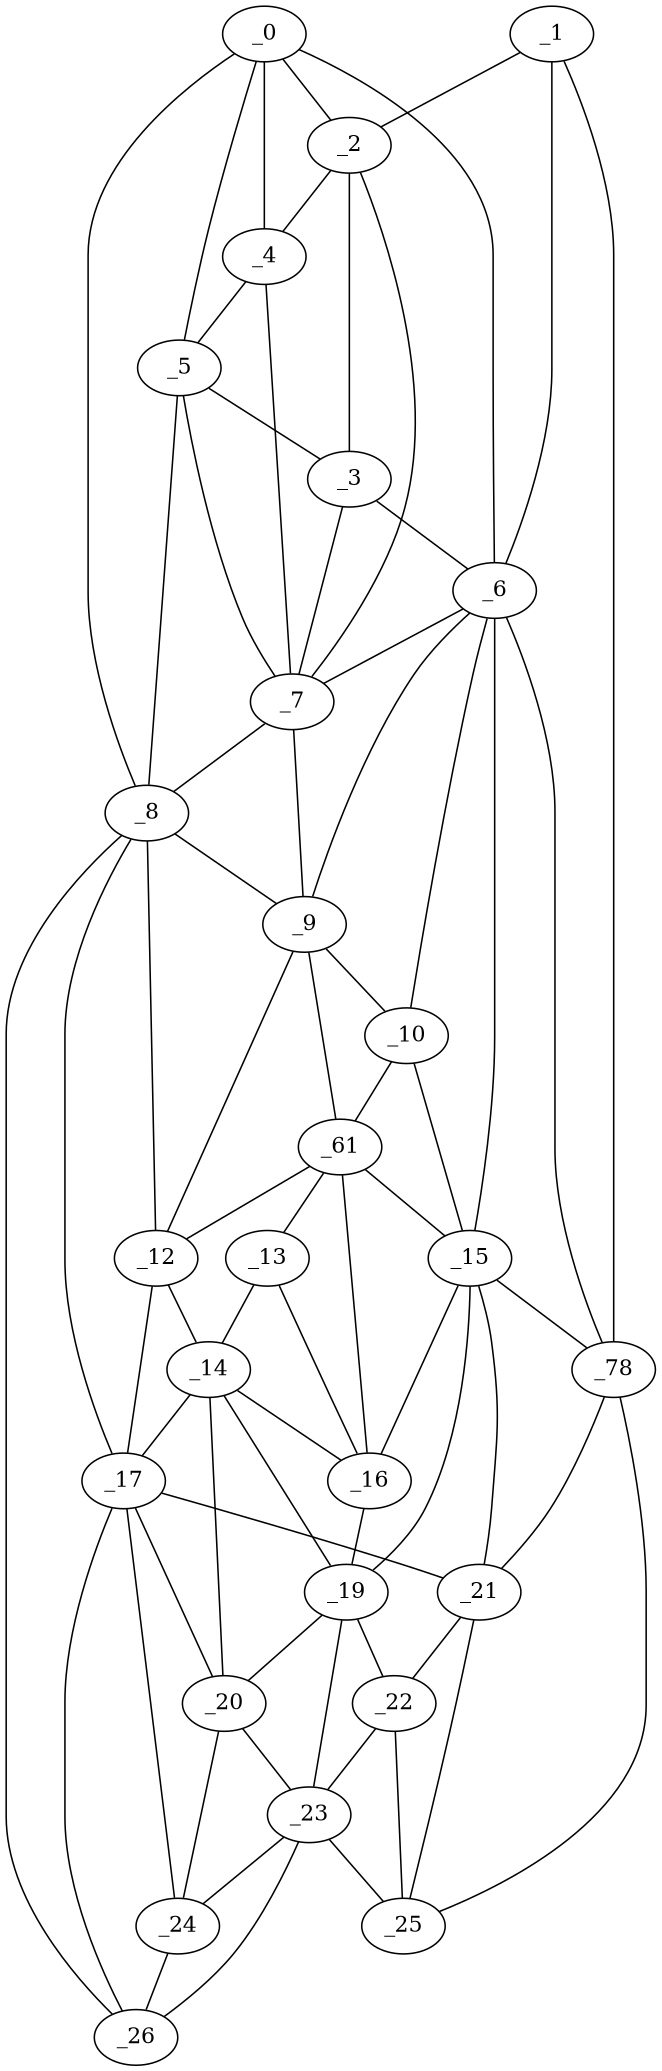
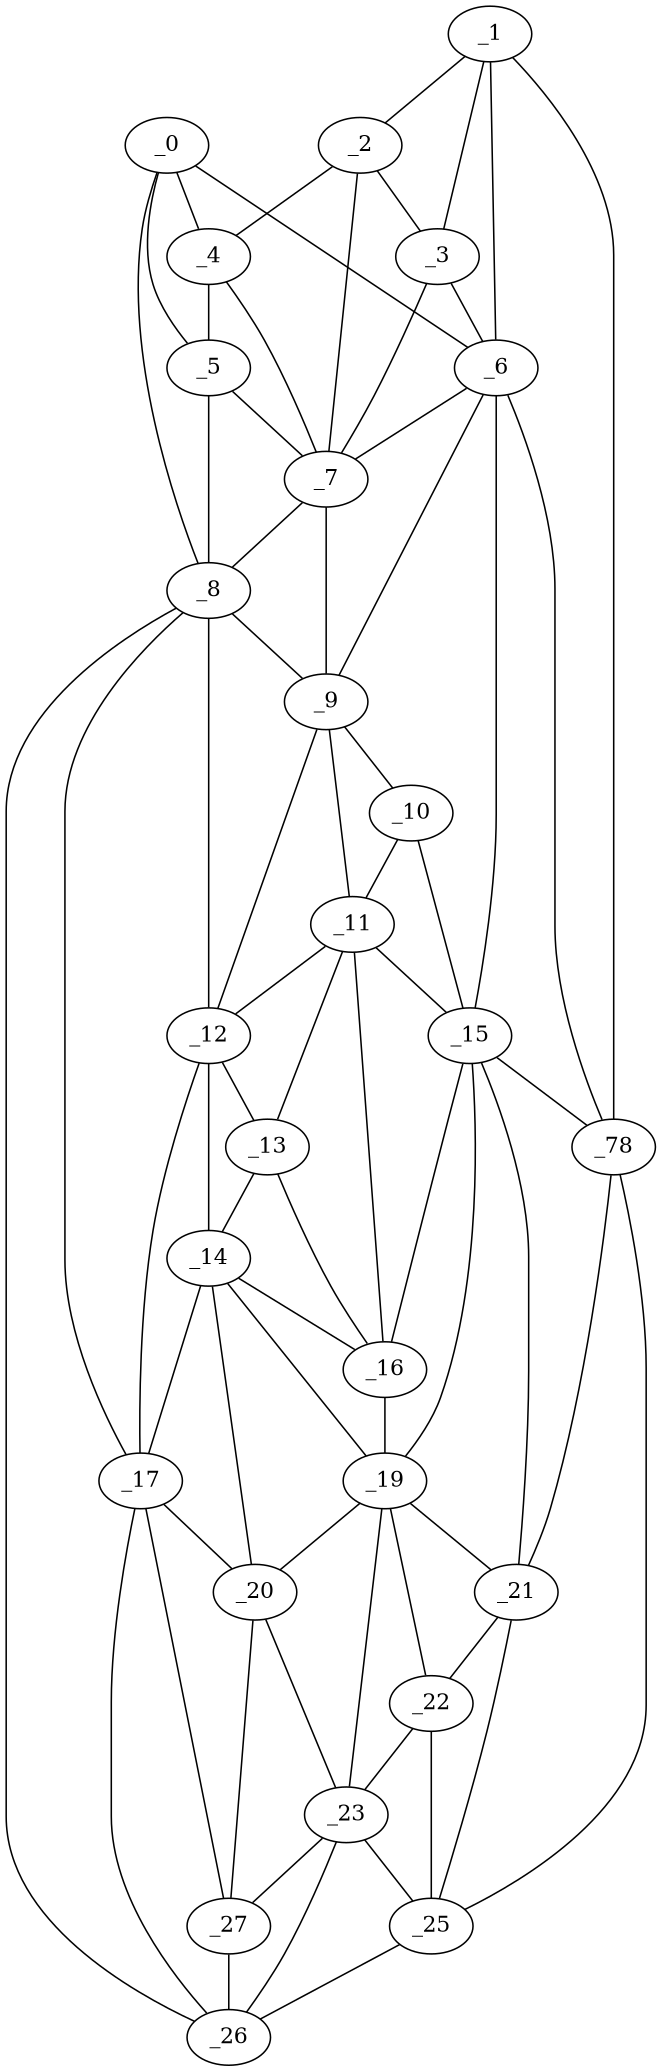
edge "_0" -- "_2": removed
edge "_5" -- "_3": now "_1" -- "_3"
edge "_6" -- "_10": removed
edge "_12" -- "_13": added
node "_61": label "_61" -> "_11"
edge "_17" -- "_21": now "_19" -- "_21"
node "_24": label "_24" -> "_27"
edge "_25" -- "_26": added
